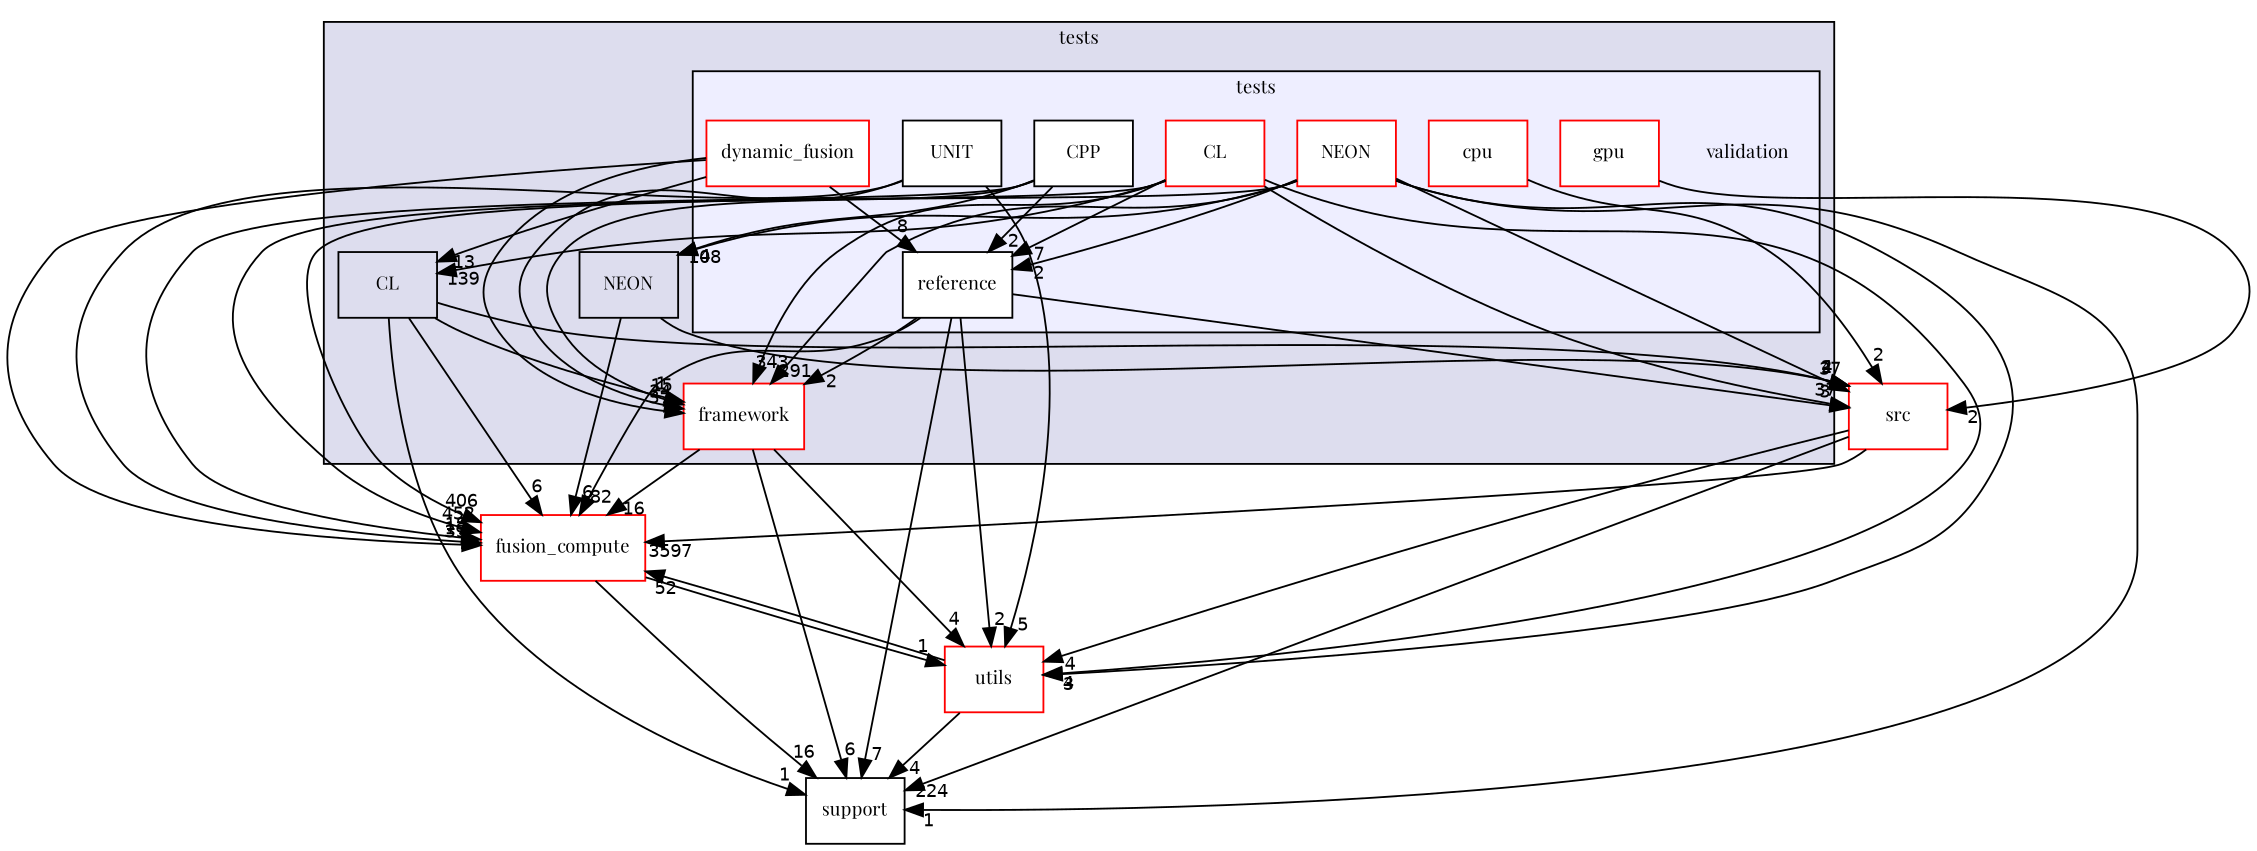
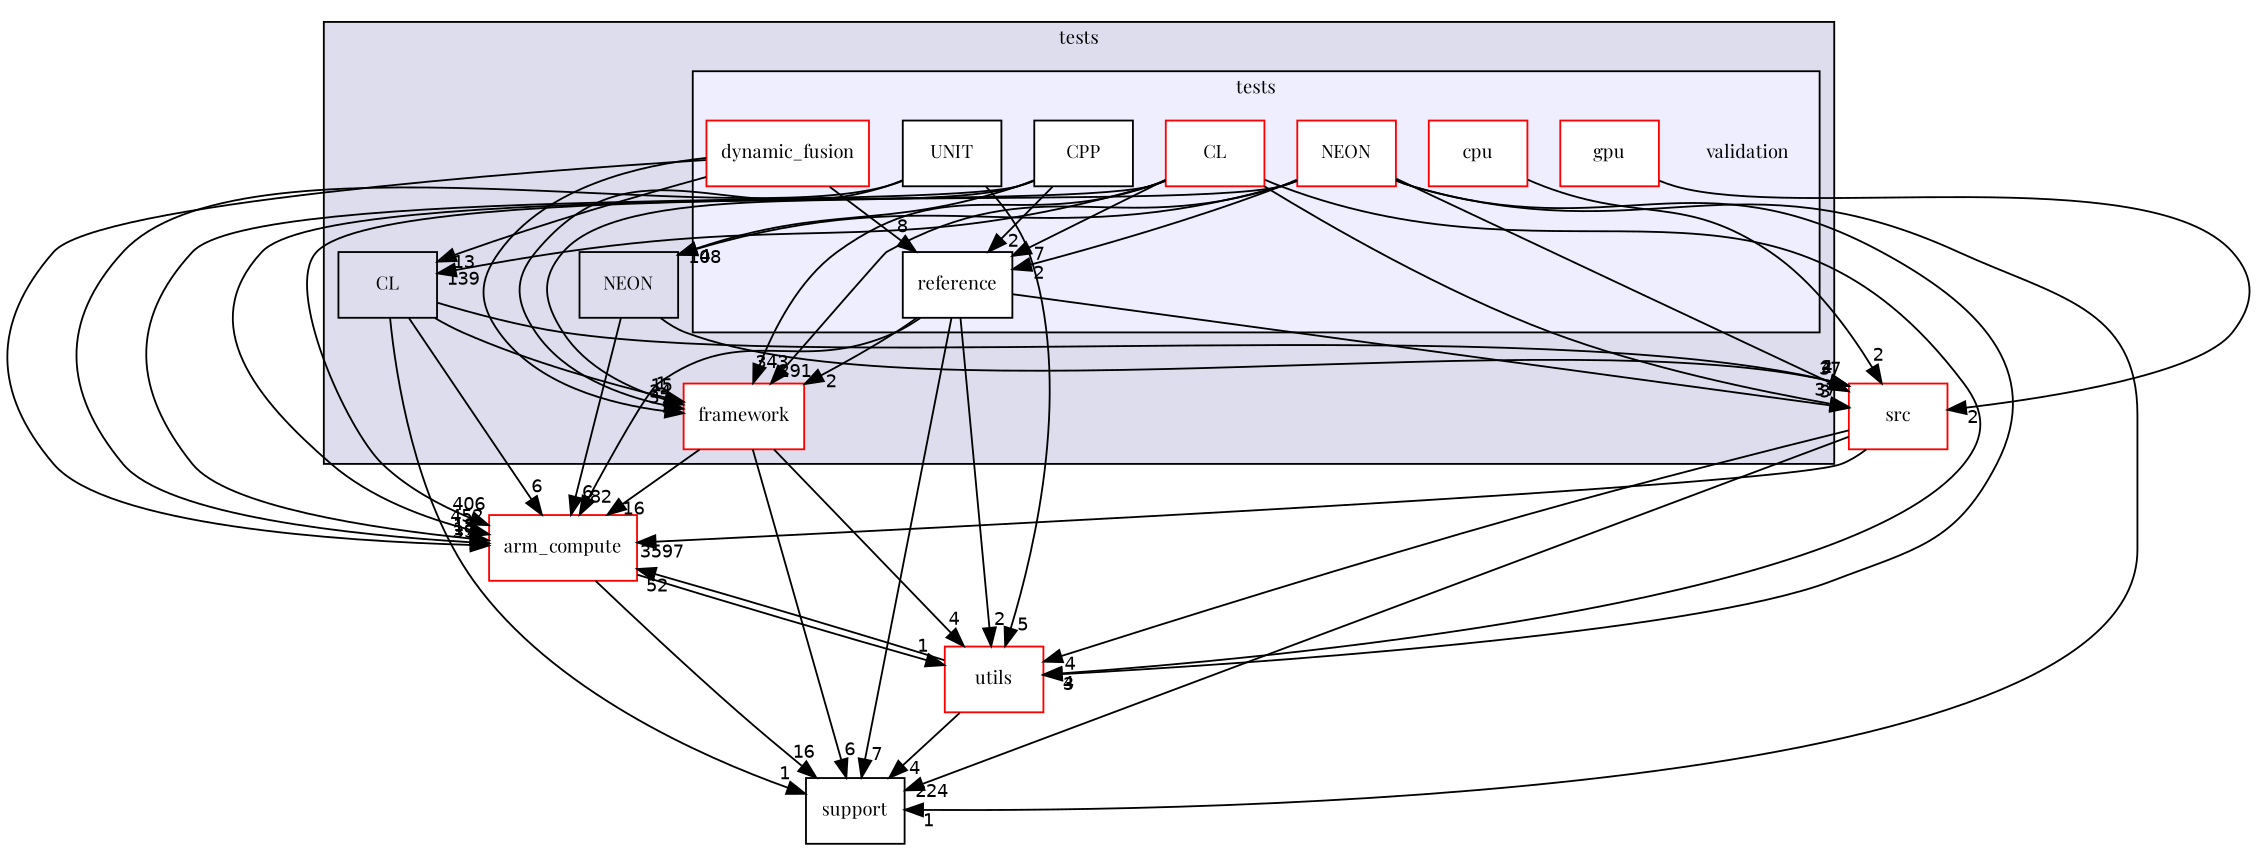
node "fusion_compute": label "fusion_compute" -> "arm_compute"
